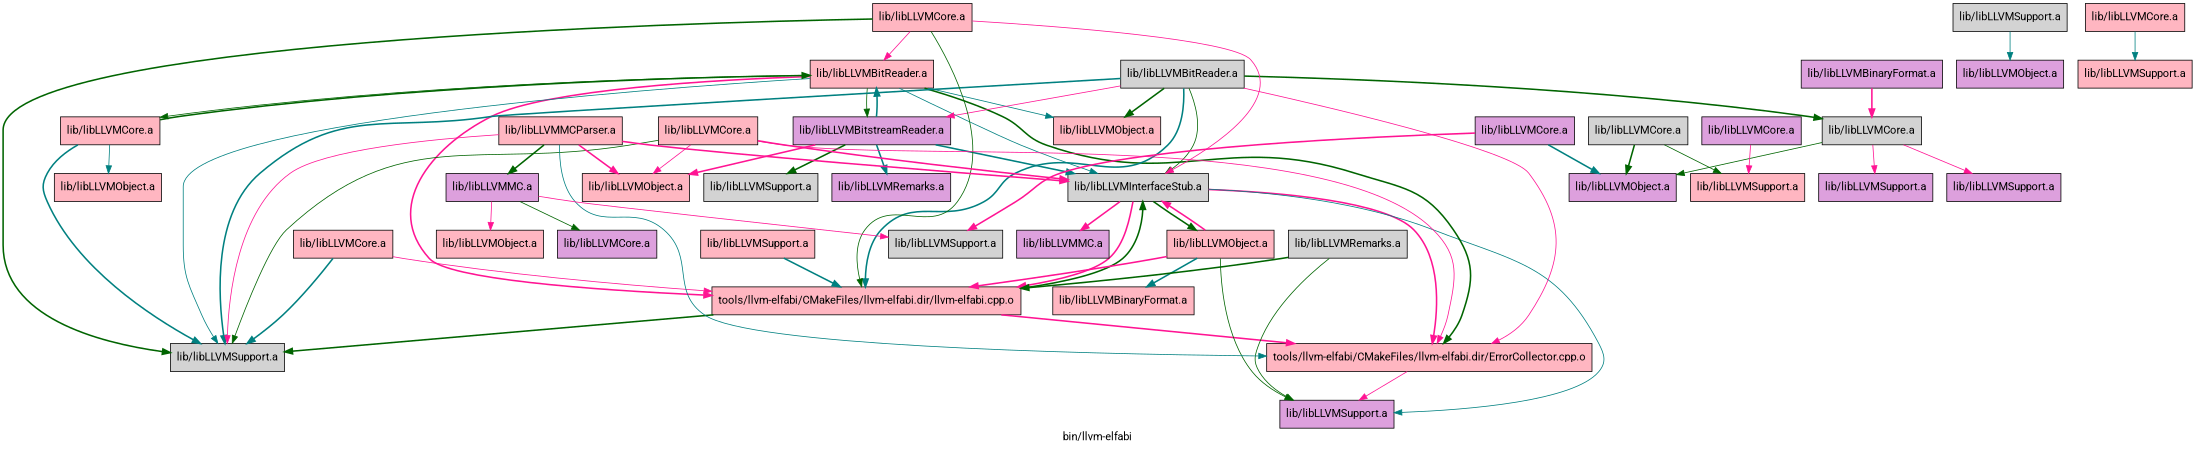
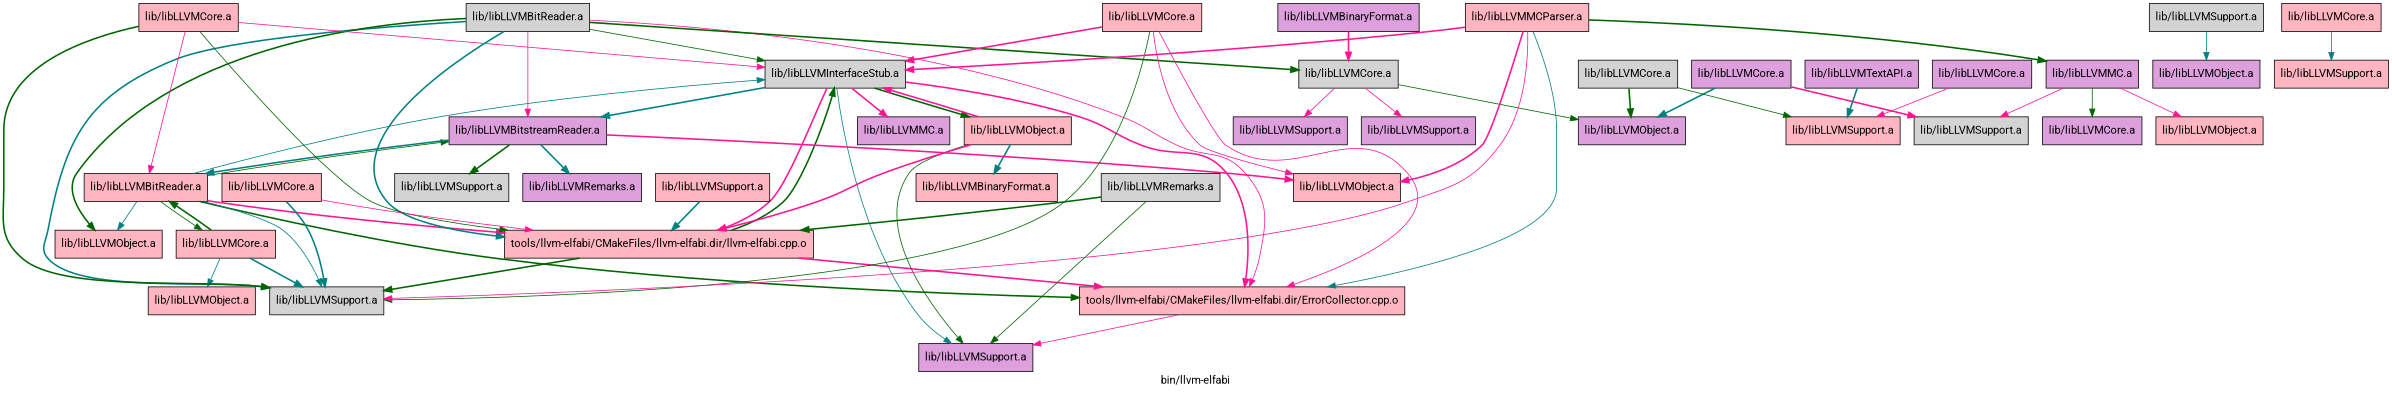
node "lib/libLLVMTextAPI.a": added
edge "lib/libLLVMBitstreamReader.a" -> "lib/libLLVMInterfaceStub.a": reversed
